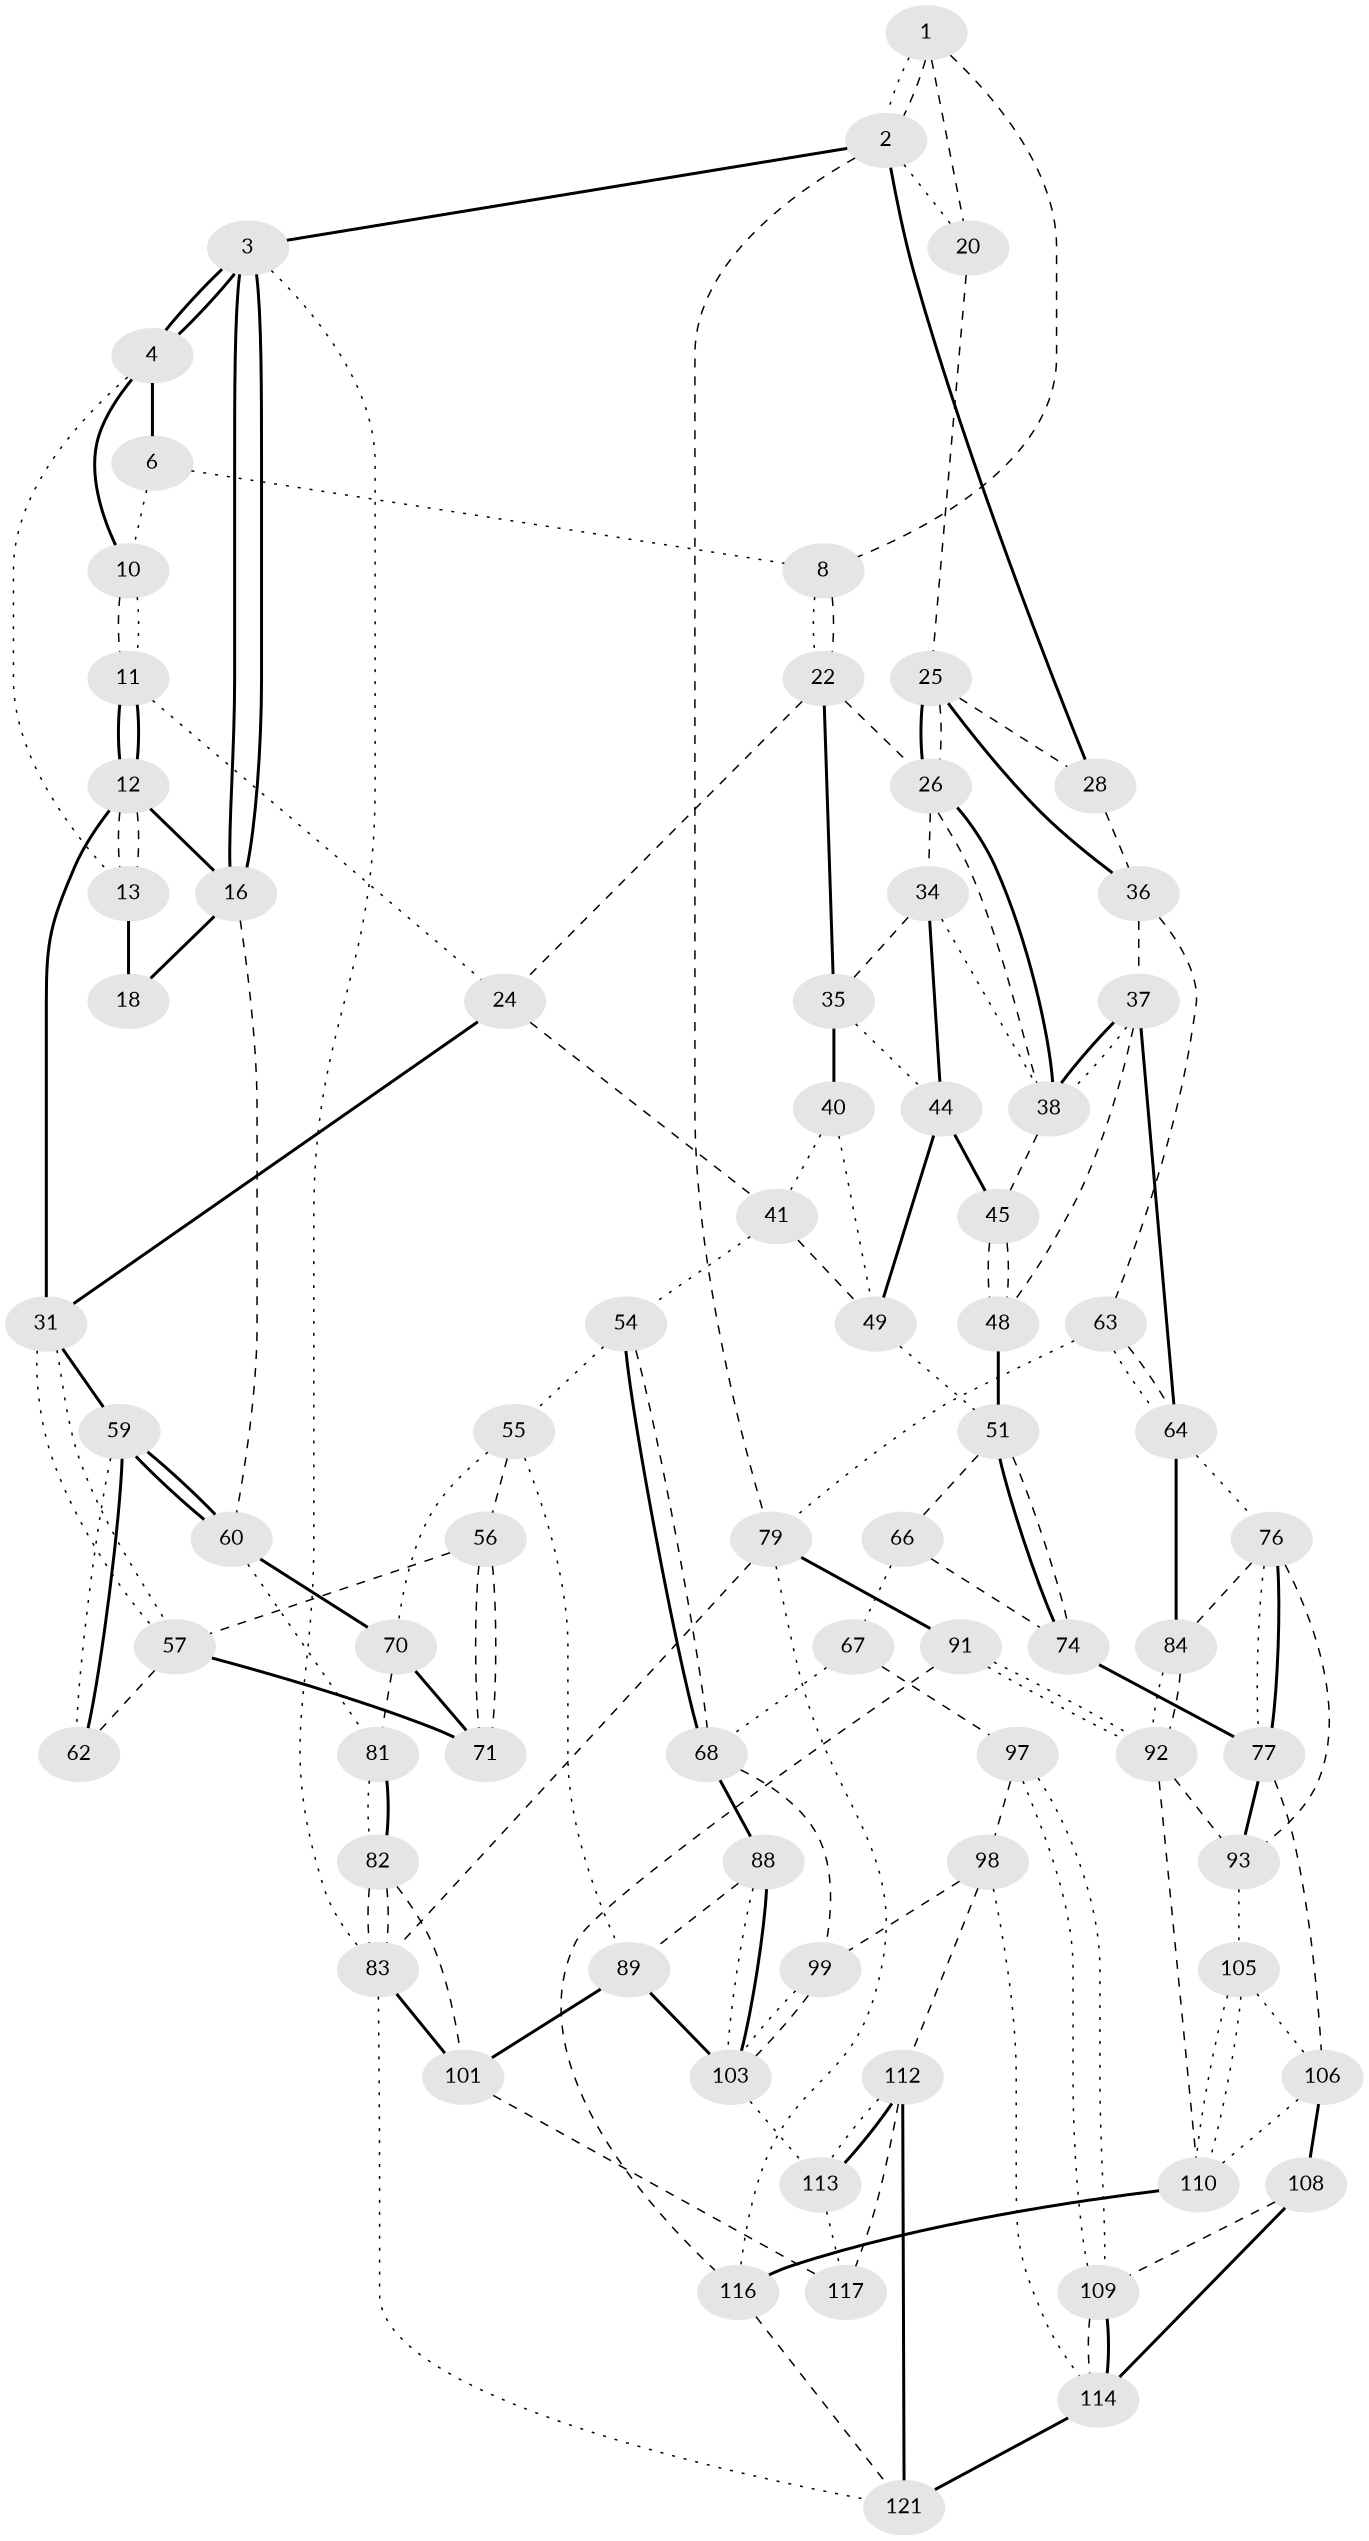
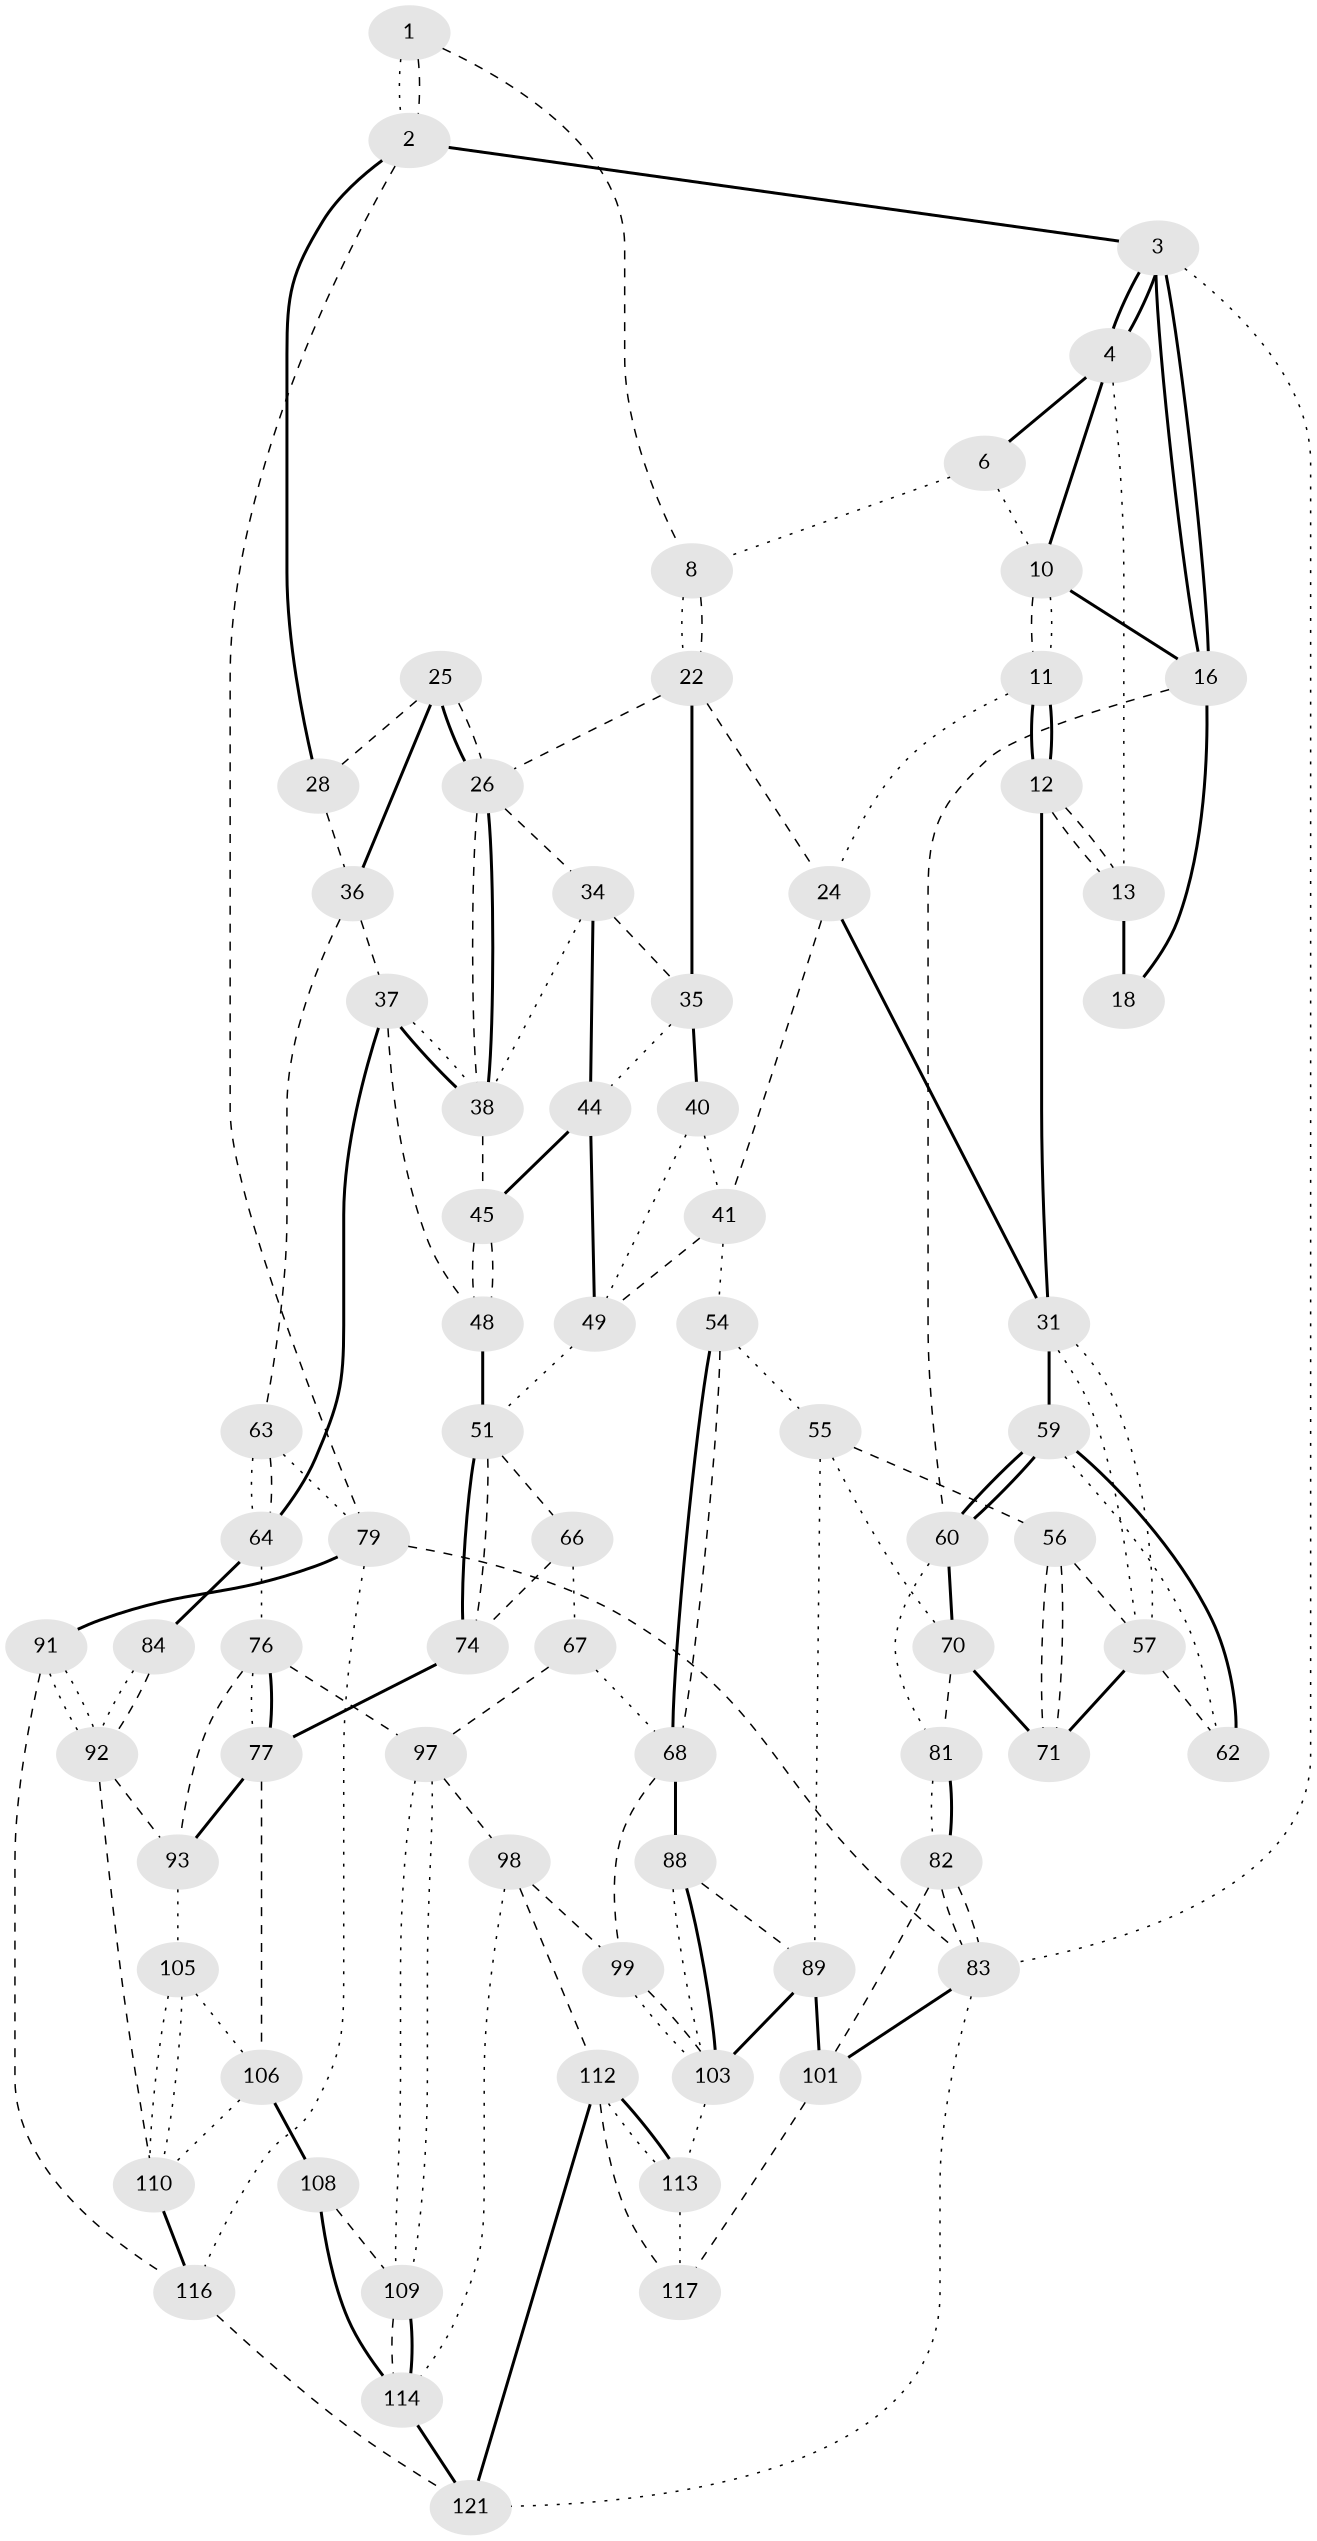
node "20": removed
edge "12" -- "16": now "10" -- "16"
edge "76" -- "84": now "76" -- "97"
